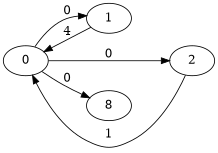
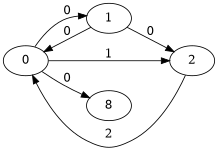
edge "1" -> "0": label "4" -> "0"
edge "1" -> "2": added, label "0"
edge "0" -> "2": label "0" -> "1"
edge "2" -> "0": label "1" -> "2"
